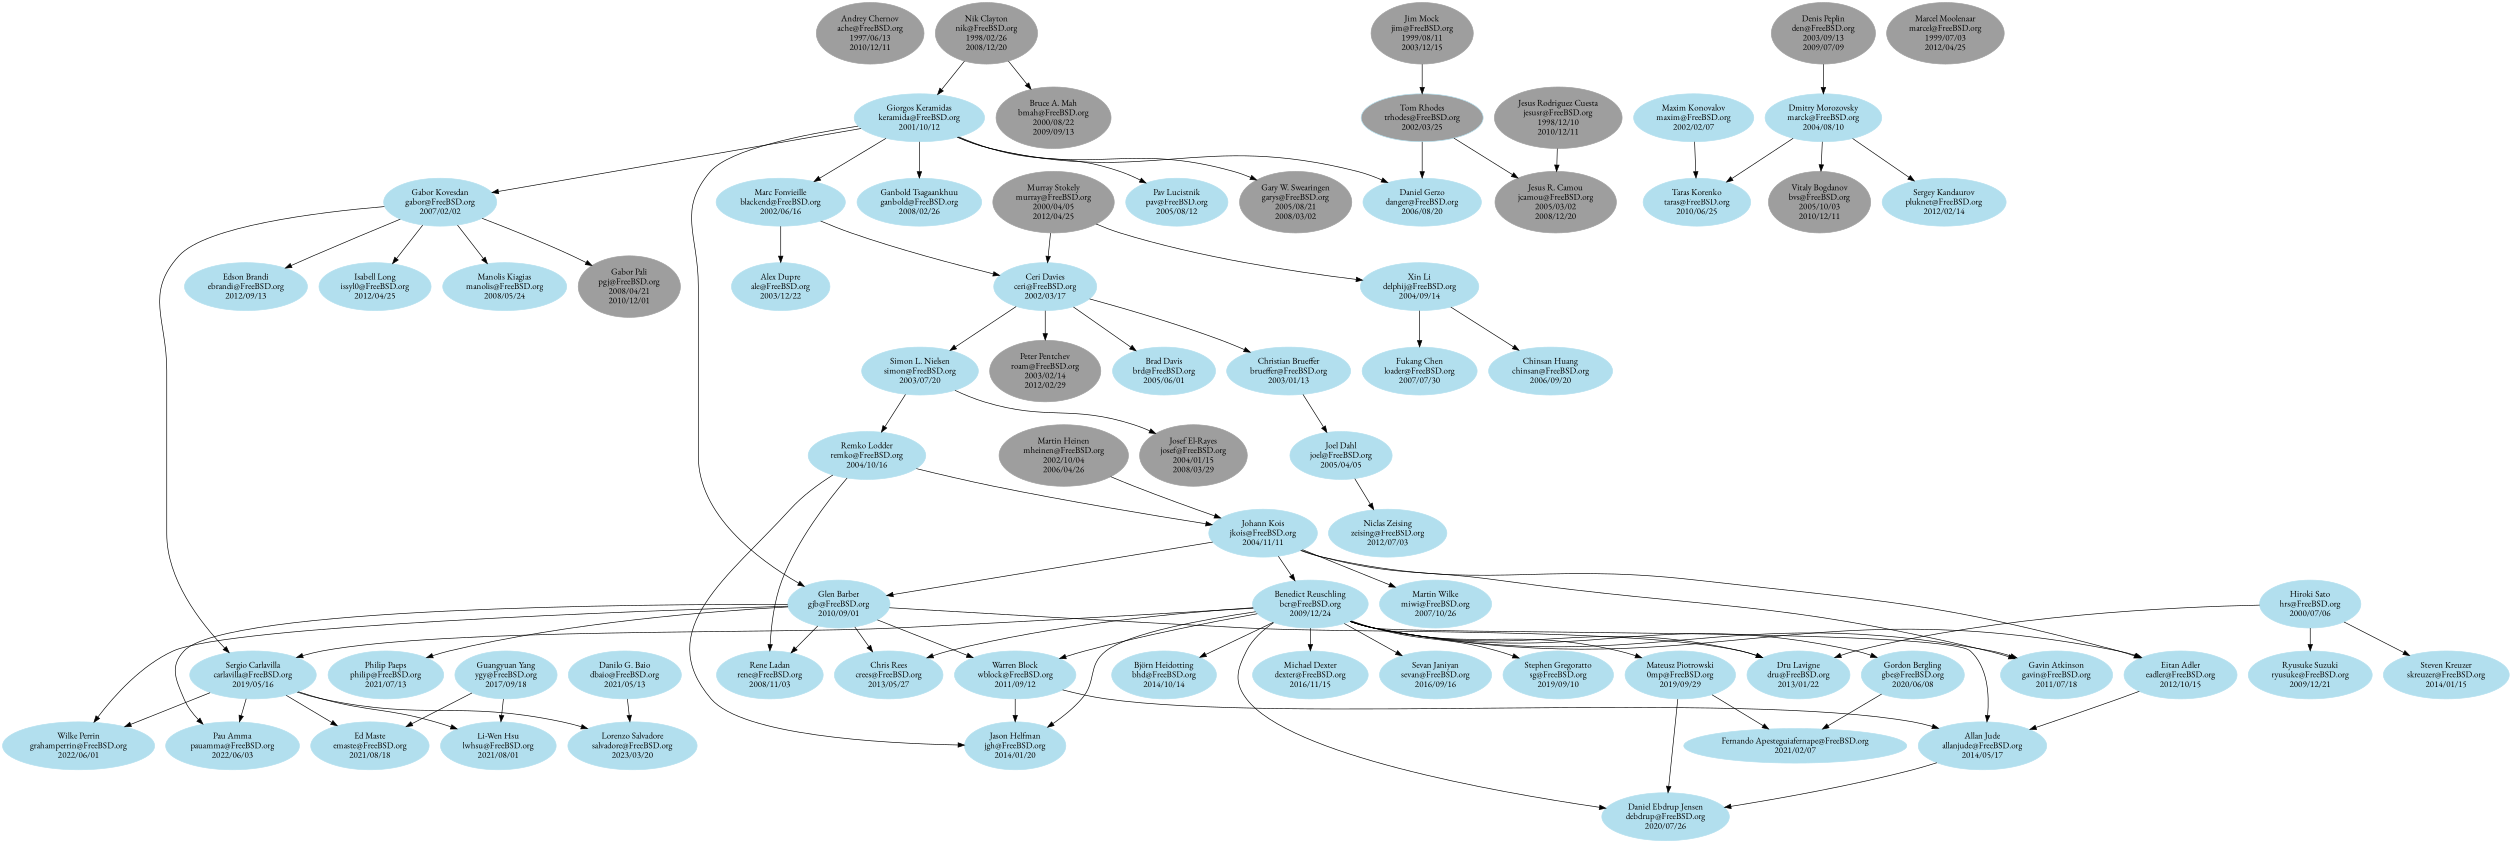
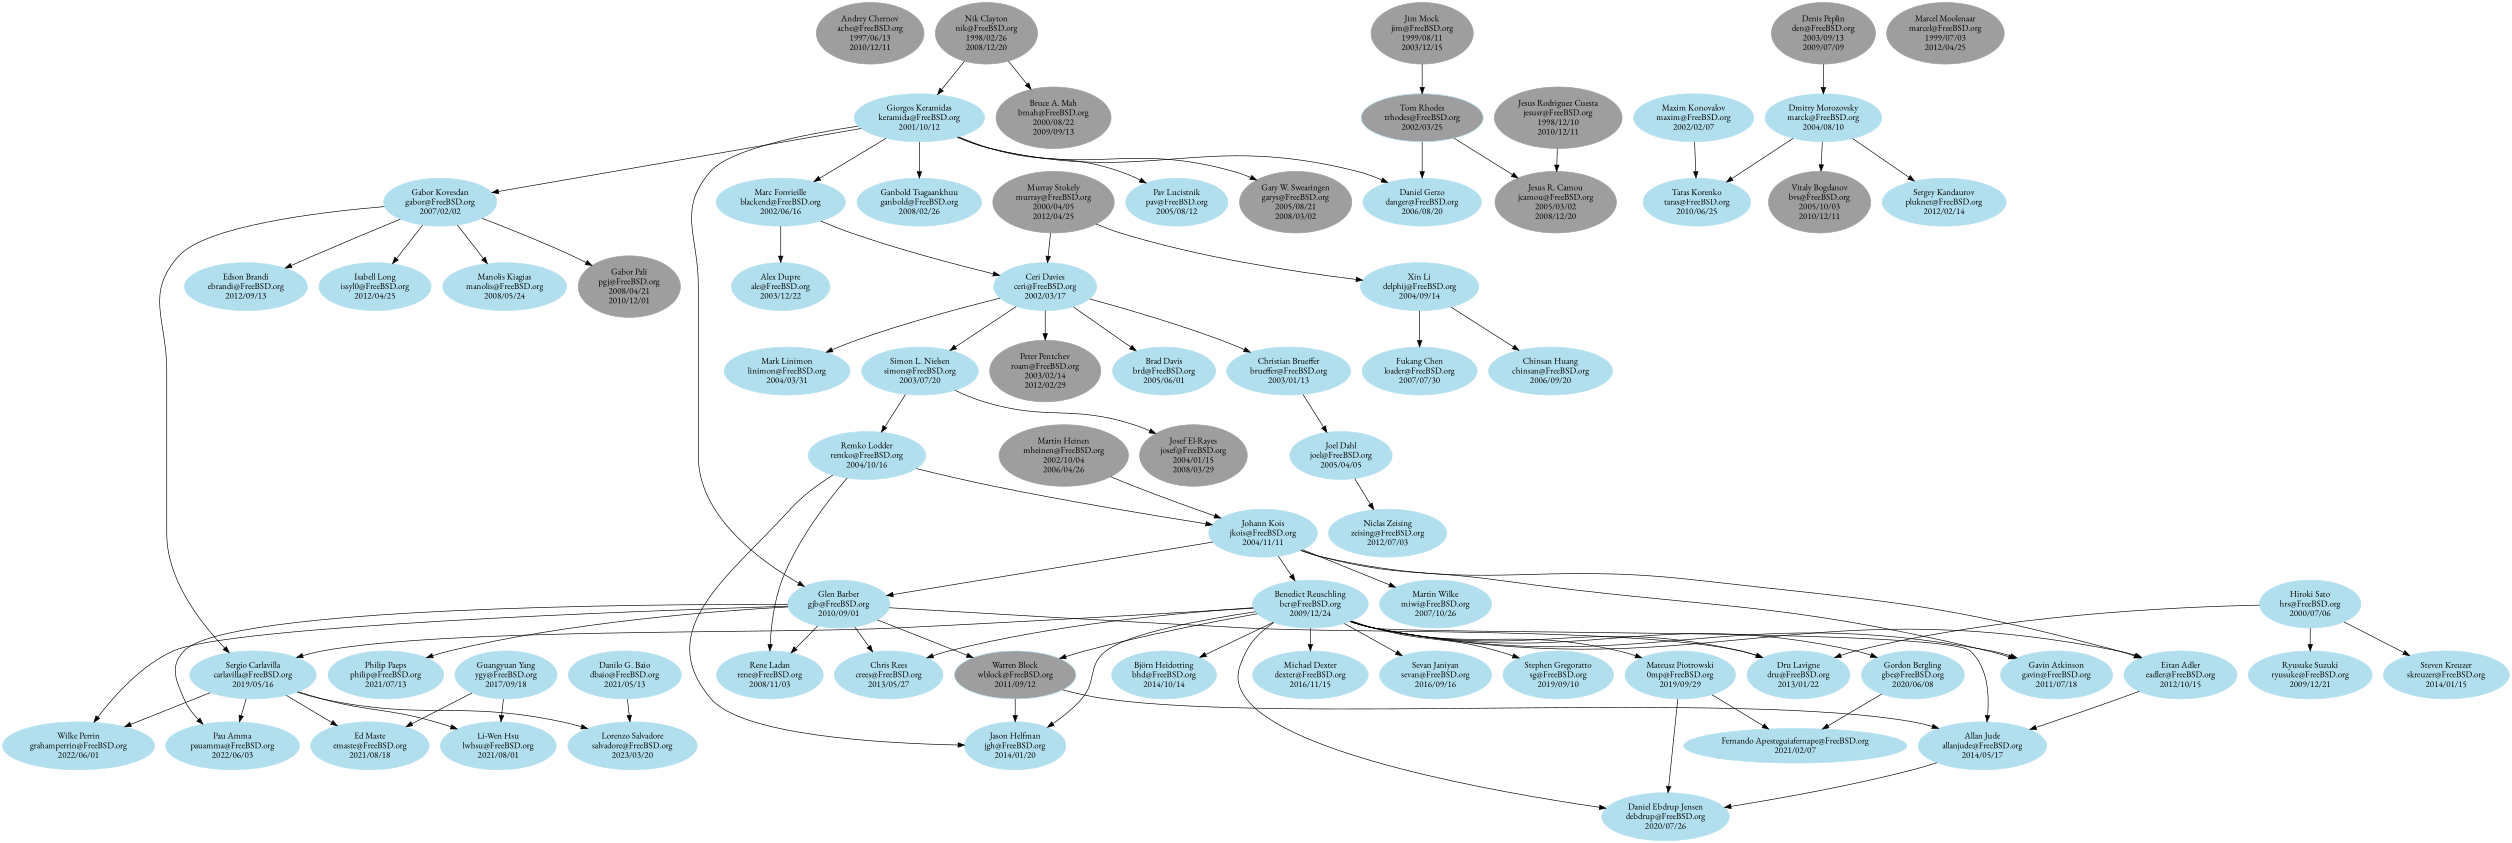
node "Mark Linimon linimon@FreeBSD.org 2004/03/31": added
node "Warren Block wblock@FreeBSD.org 2011/09/12": fillcolor lightblue2 -> grey62
